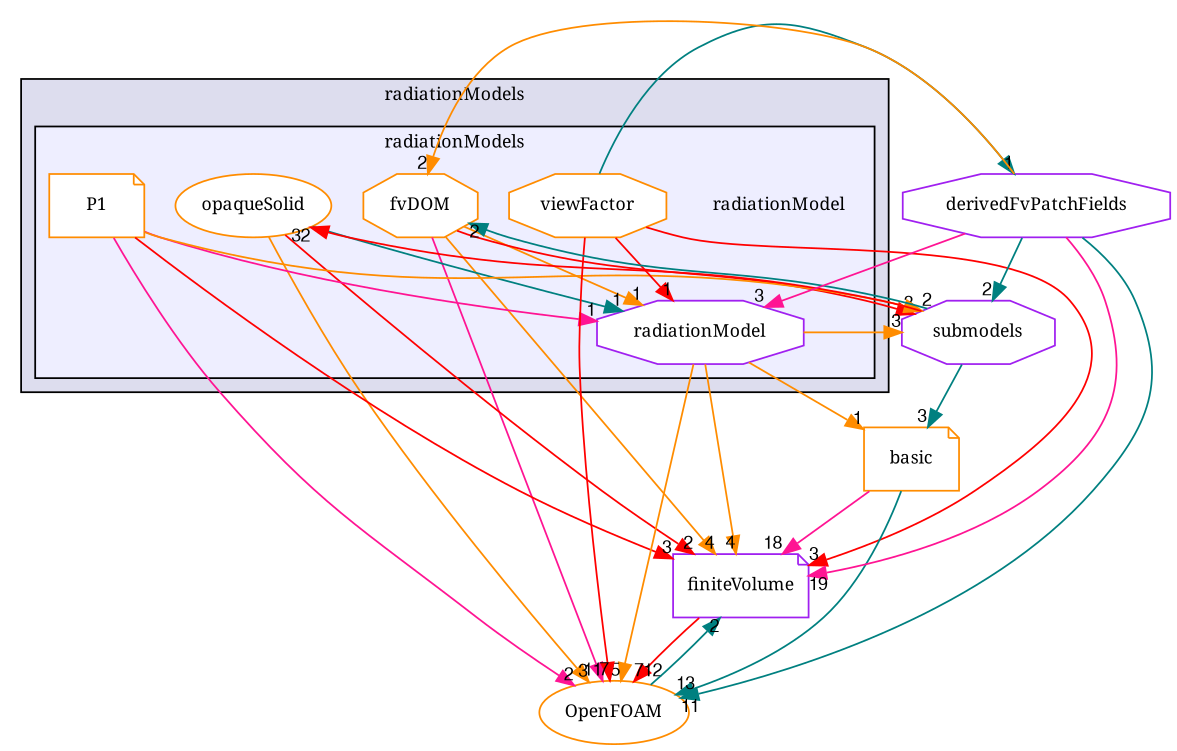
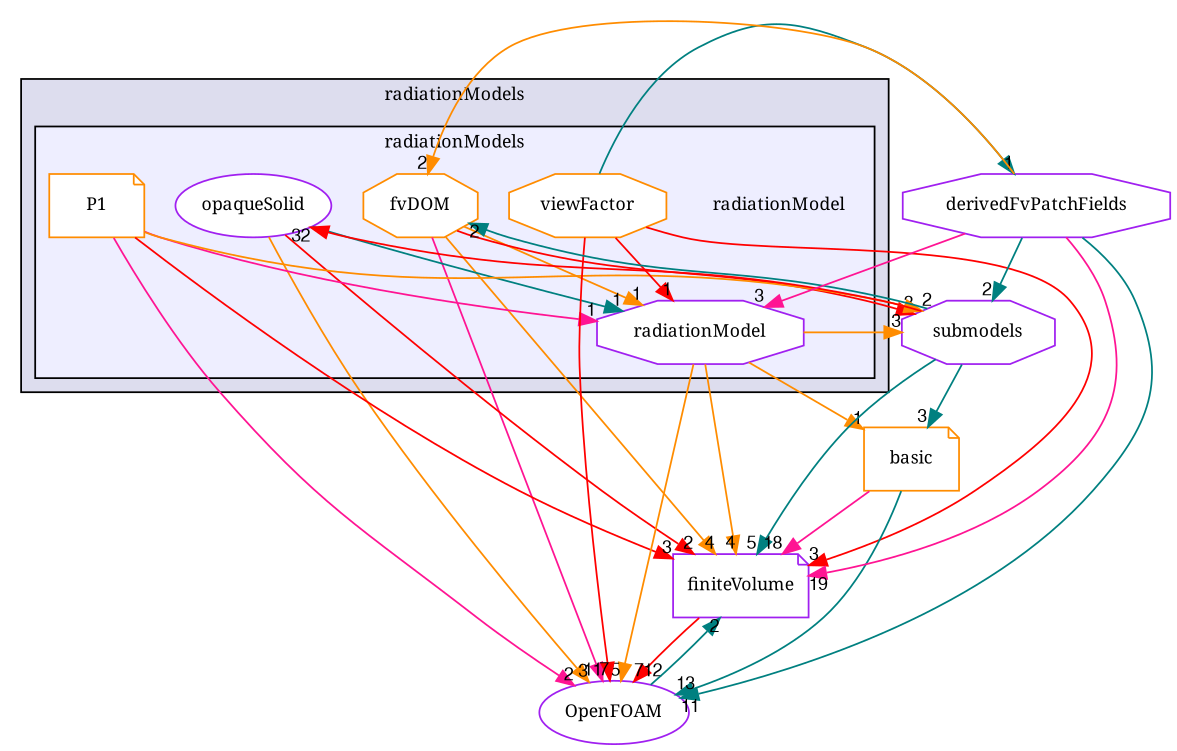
node "opaqueSolid": color darkorange -> purple
edge "submodels" -> "finiteVolume": added
node "OpenFOAM": color darkorange -> purple
